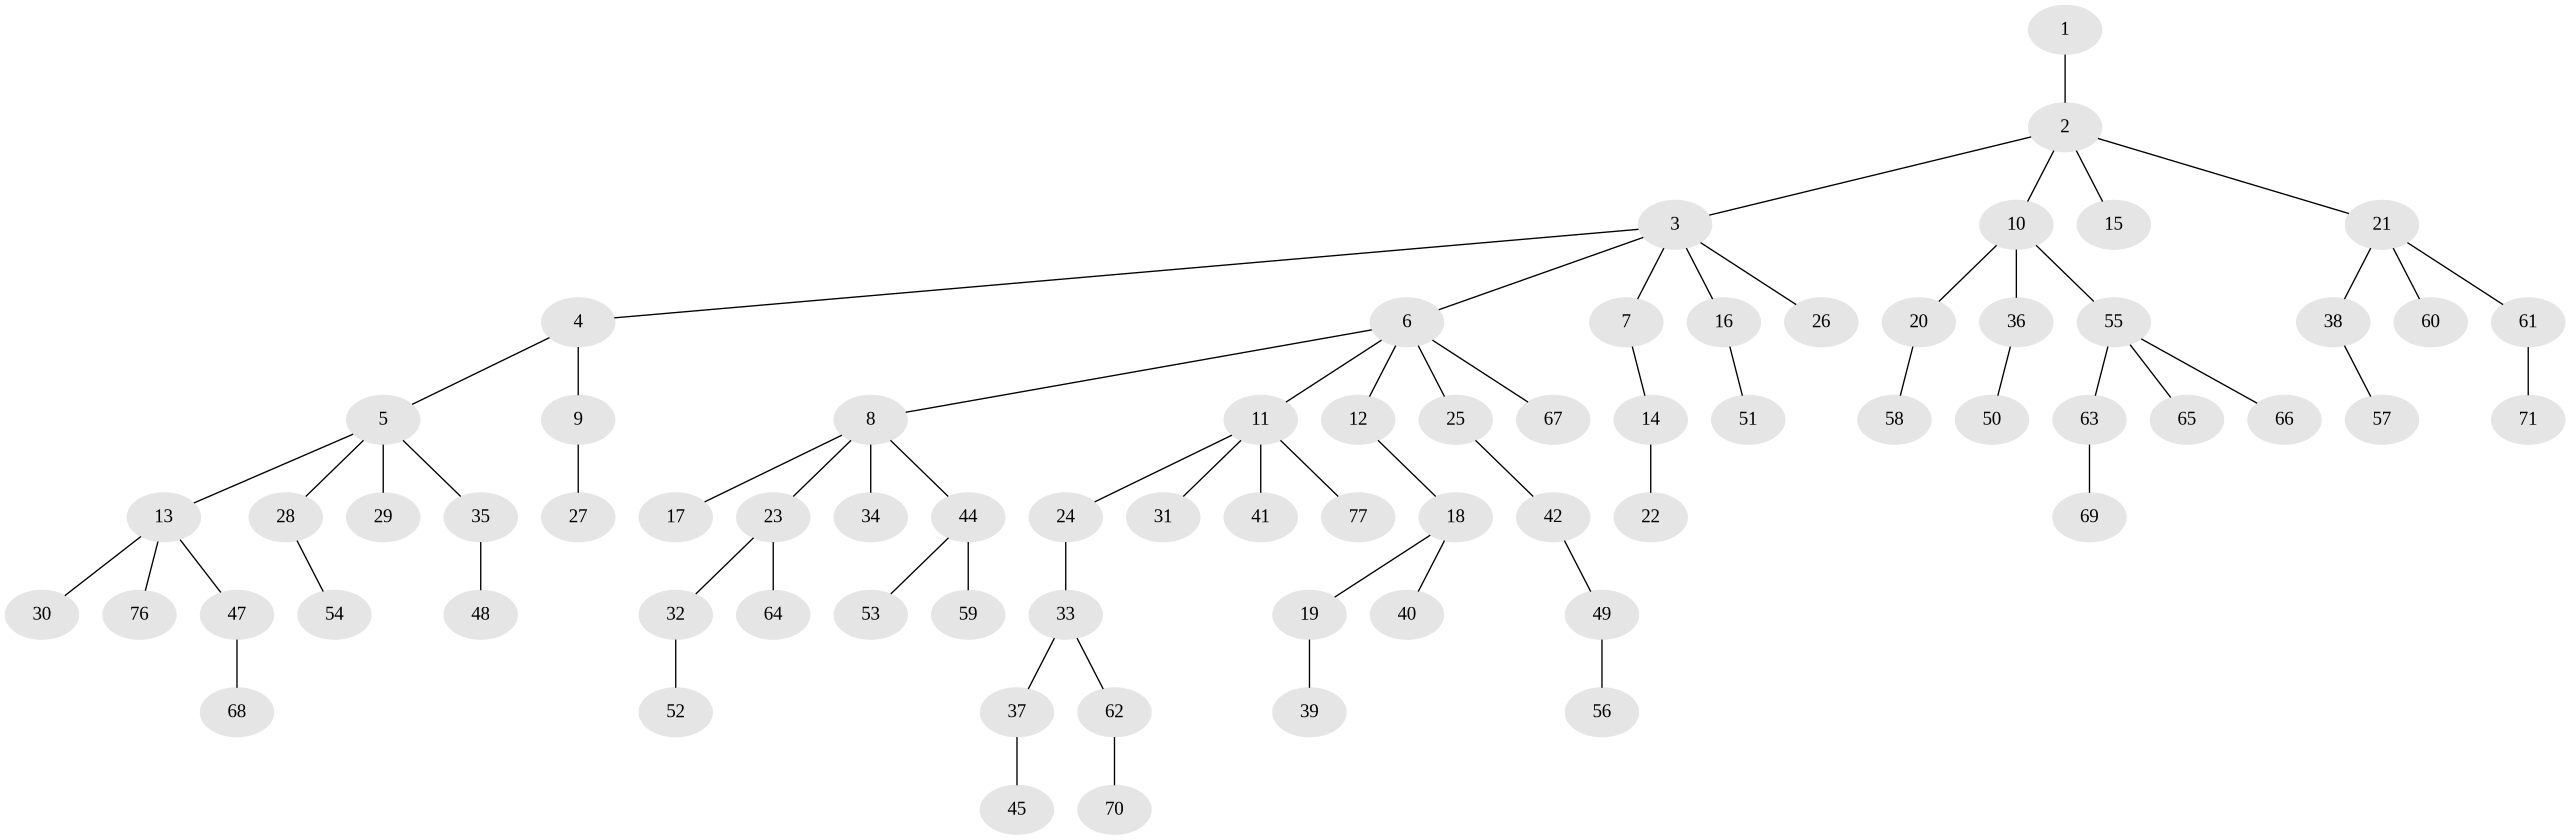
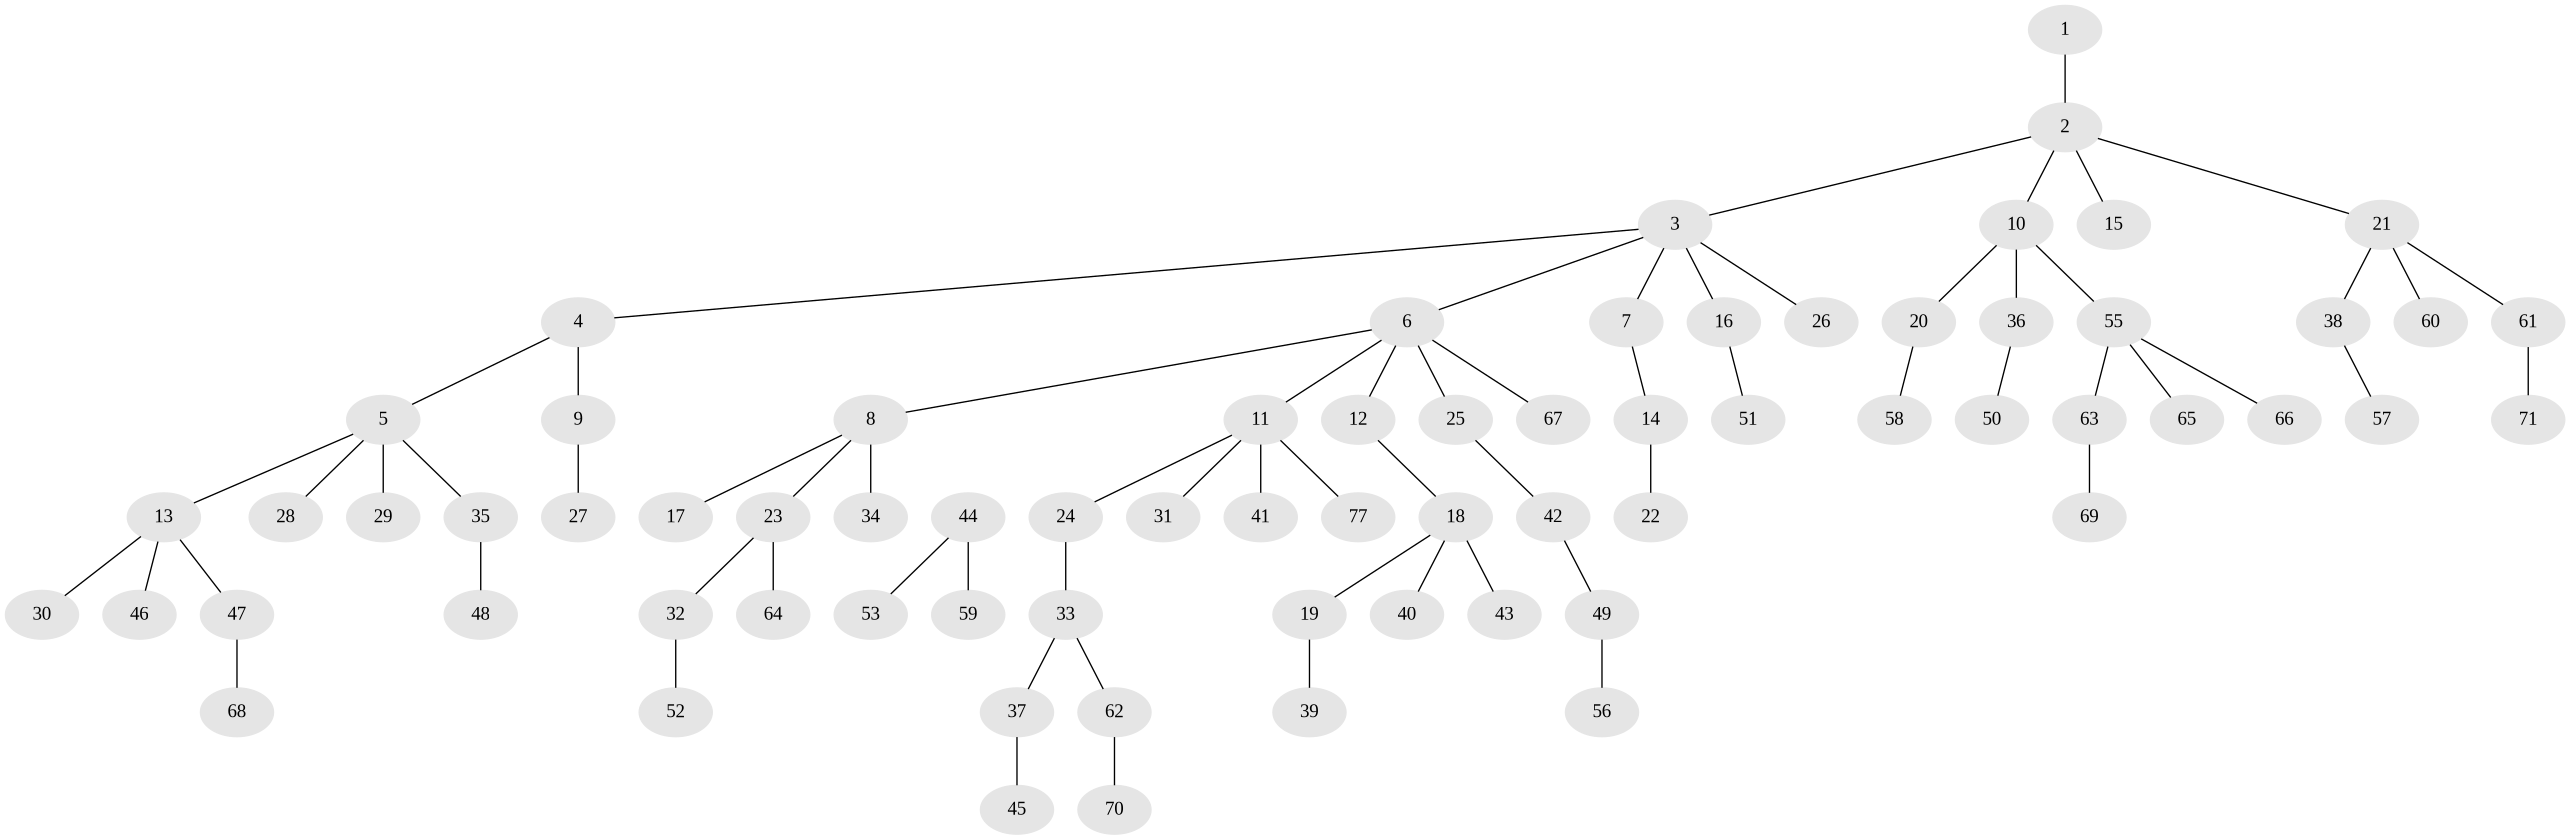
edge "8" -- "44": removed
node "76": label "76" -> "46"
node "54": removed
node "43": added
